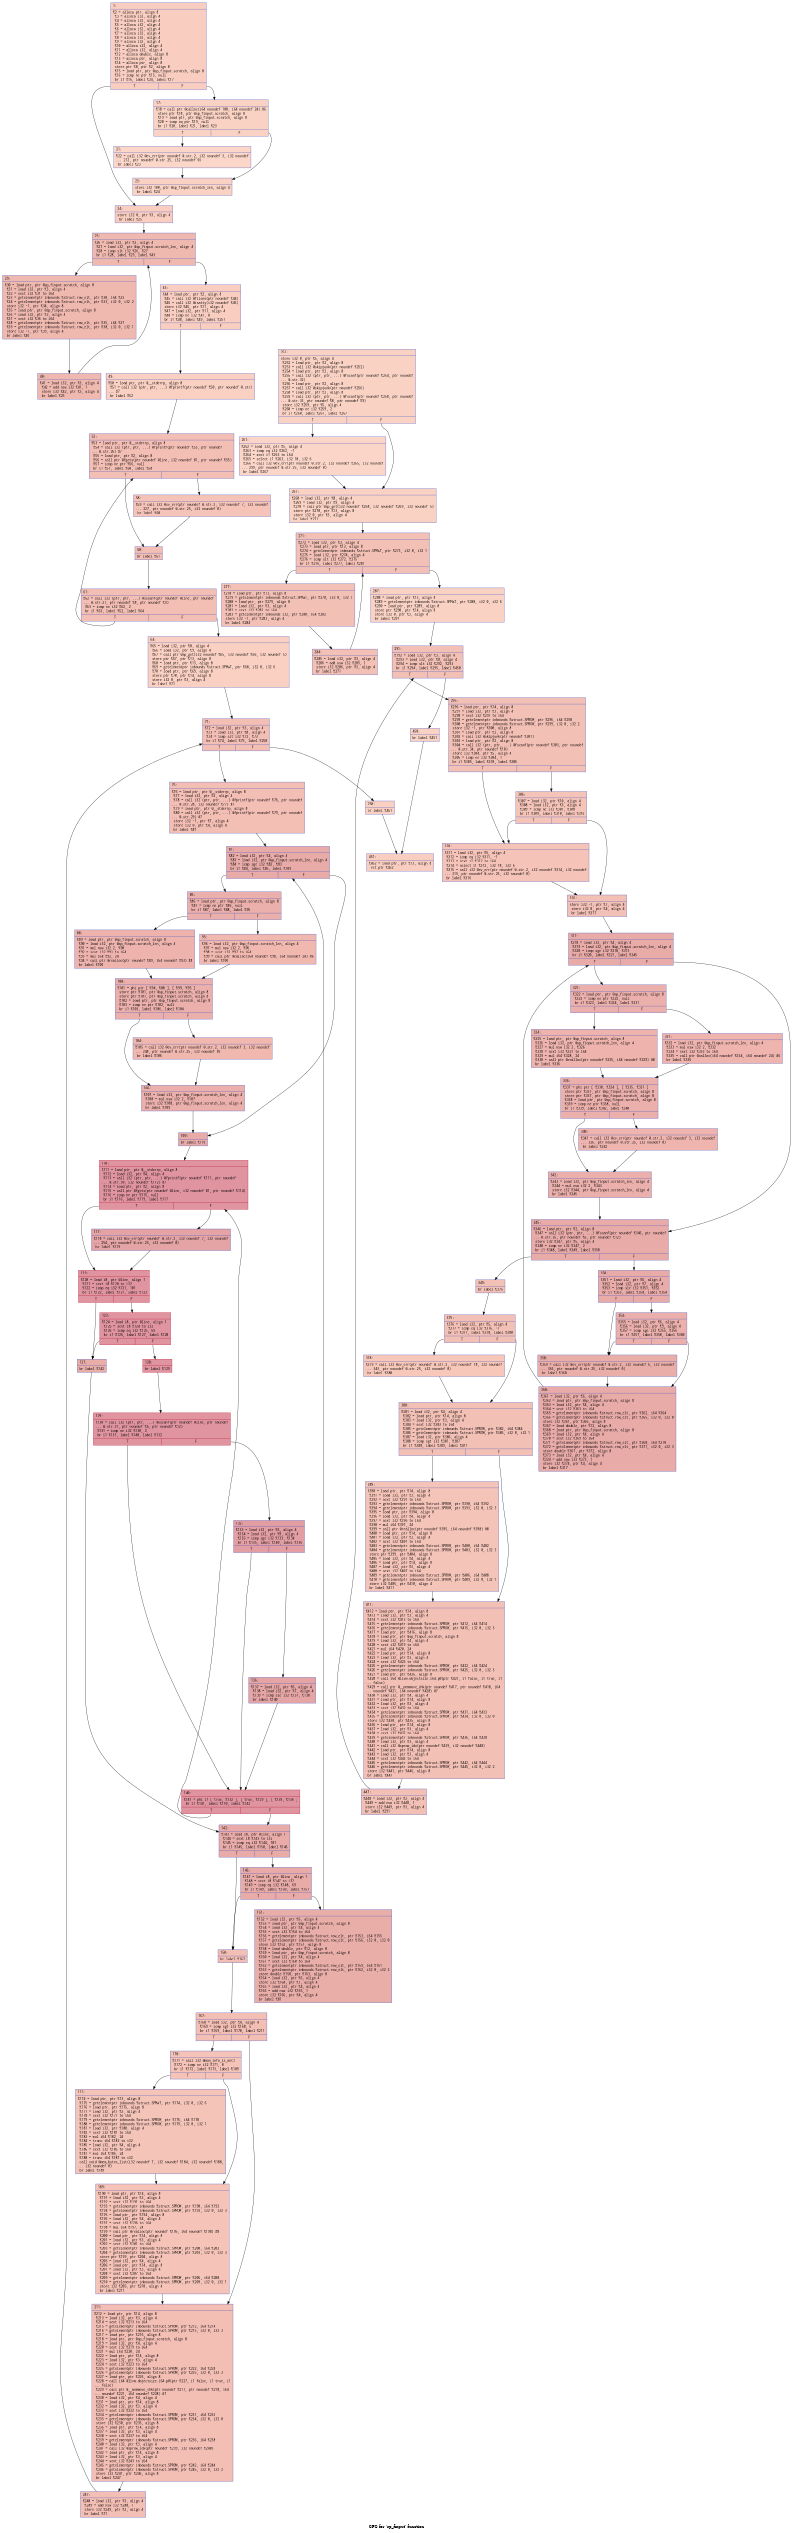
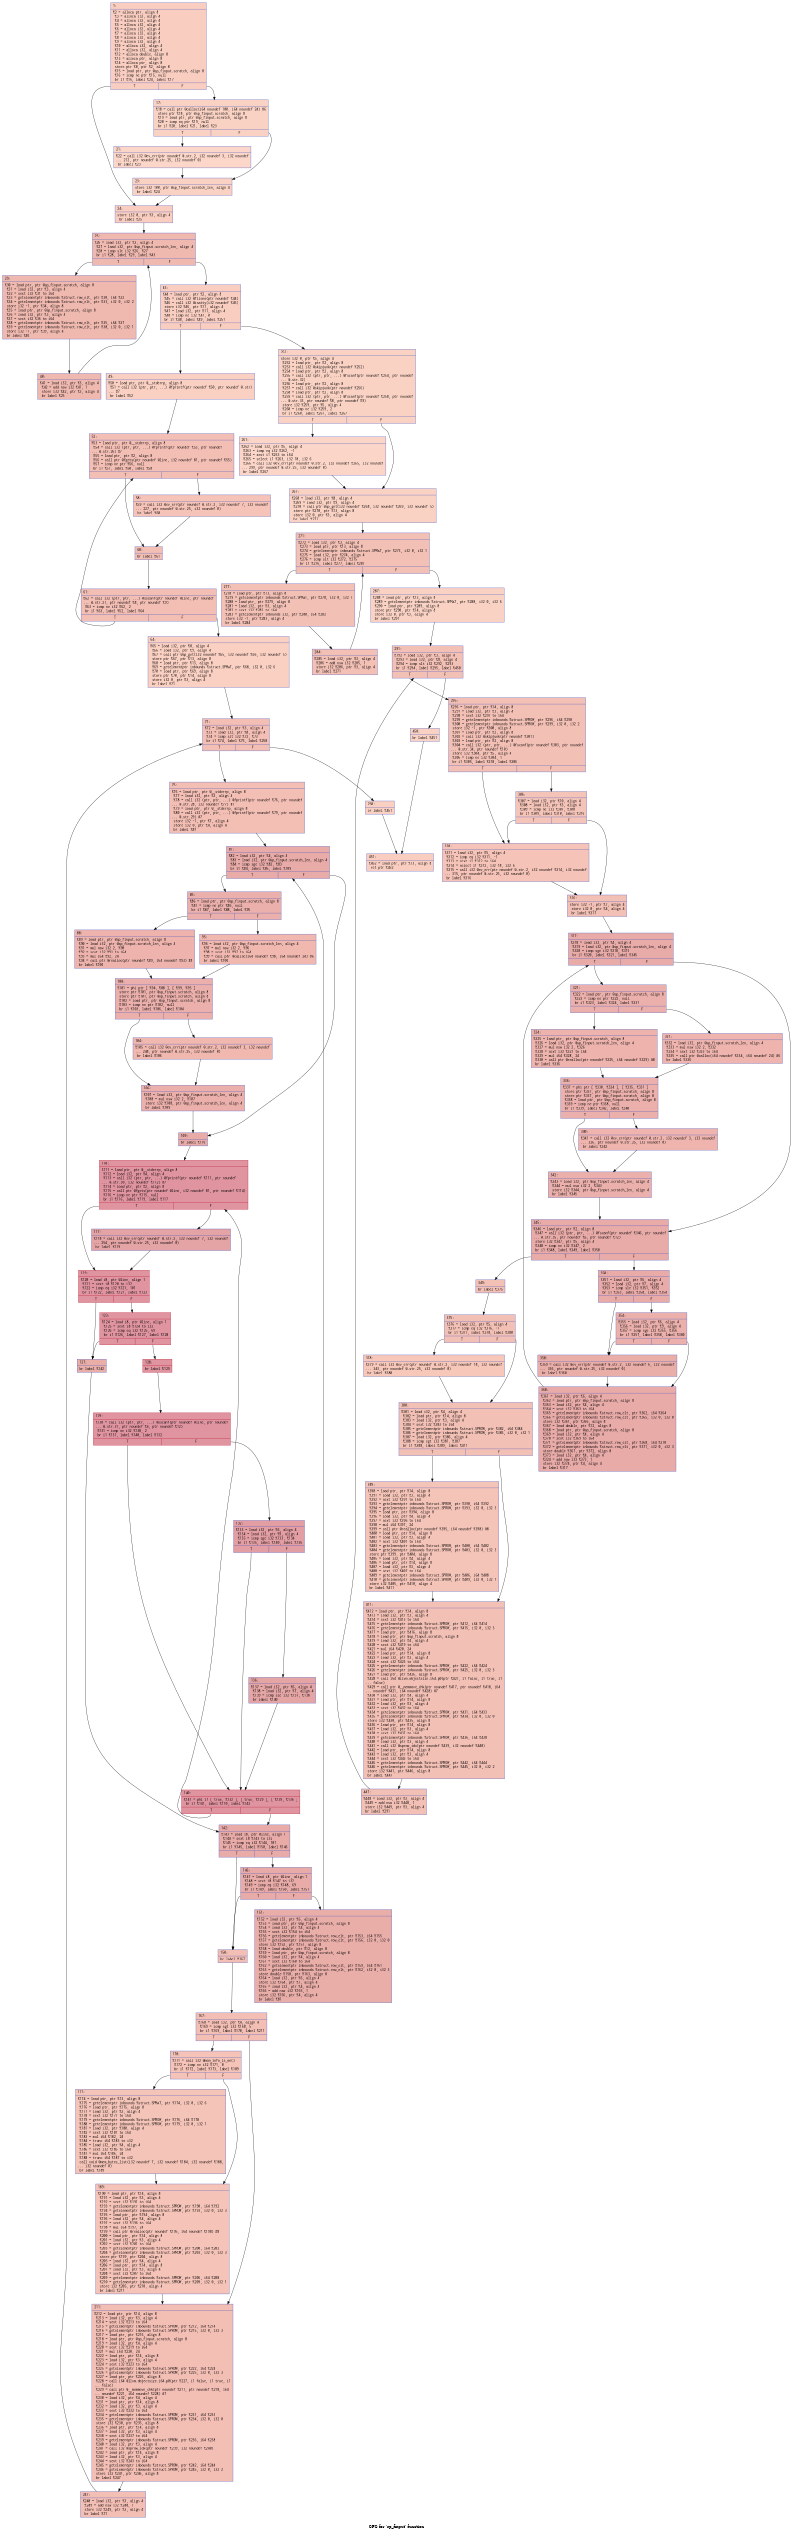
edge "43:" -> "251:": added
